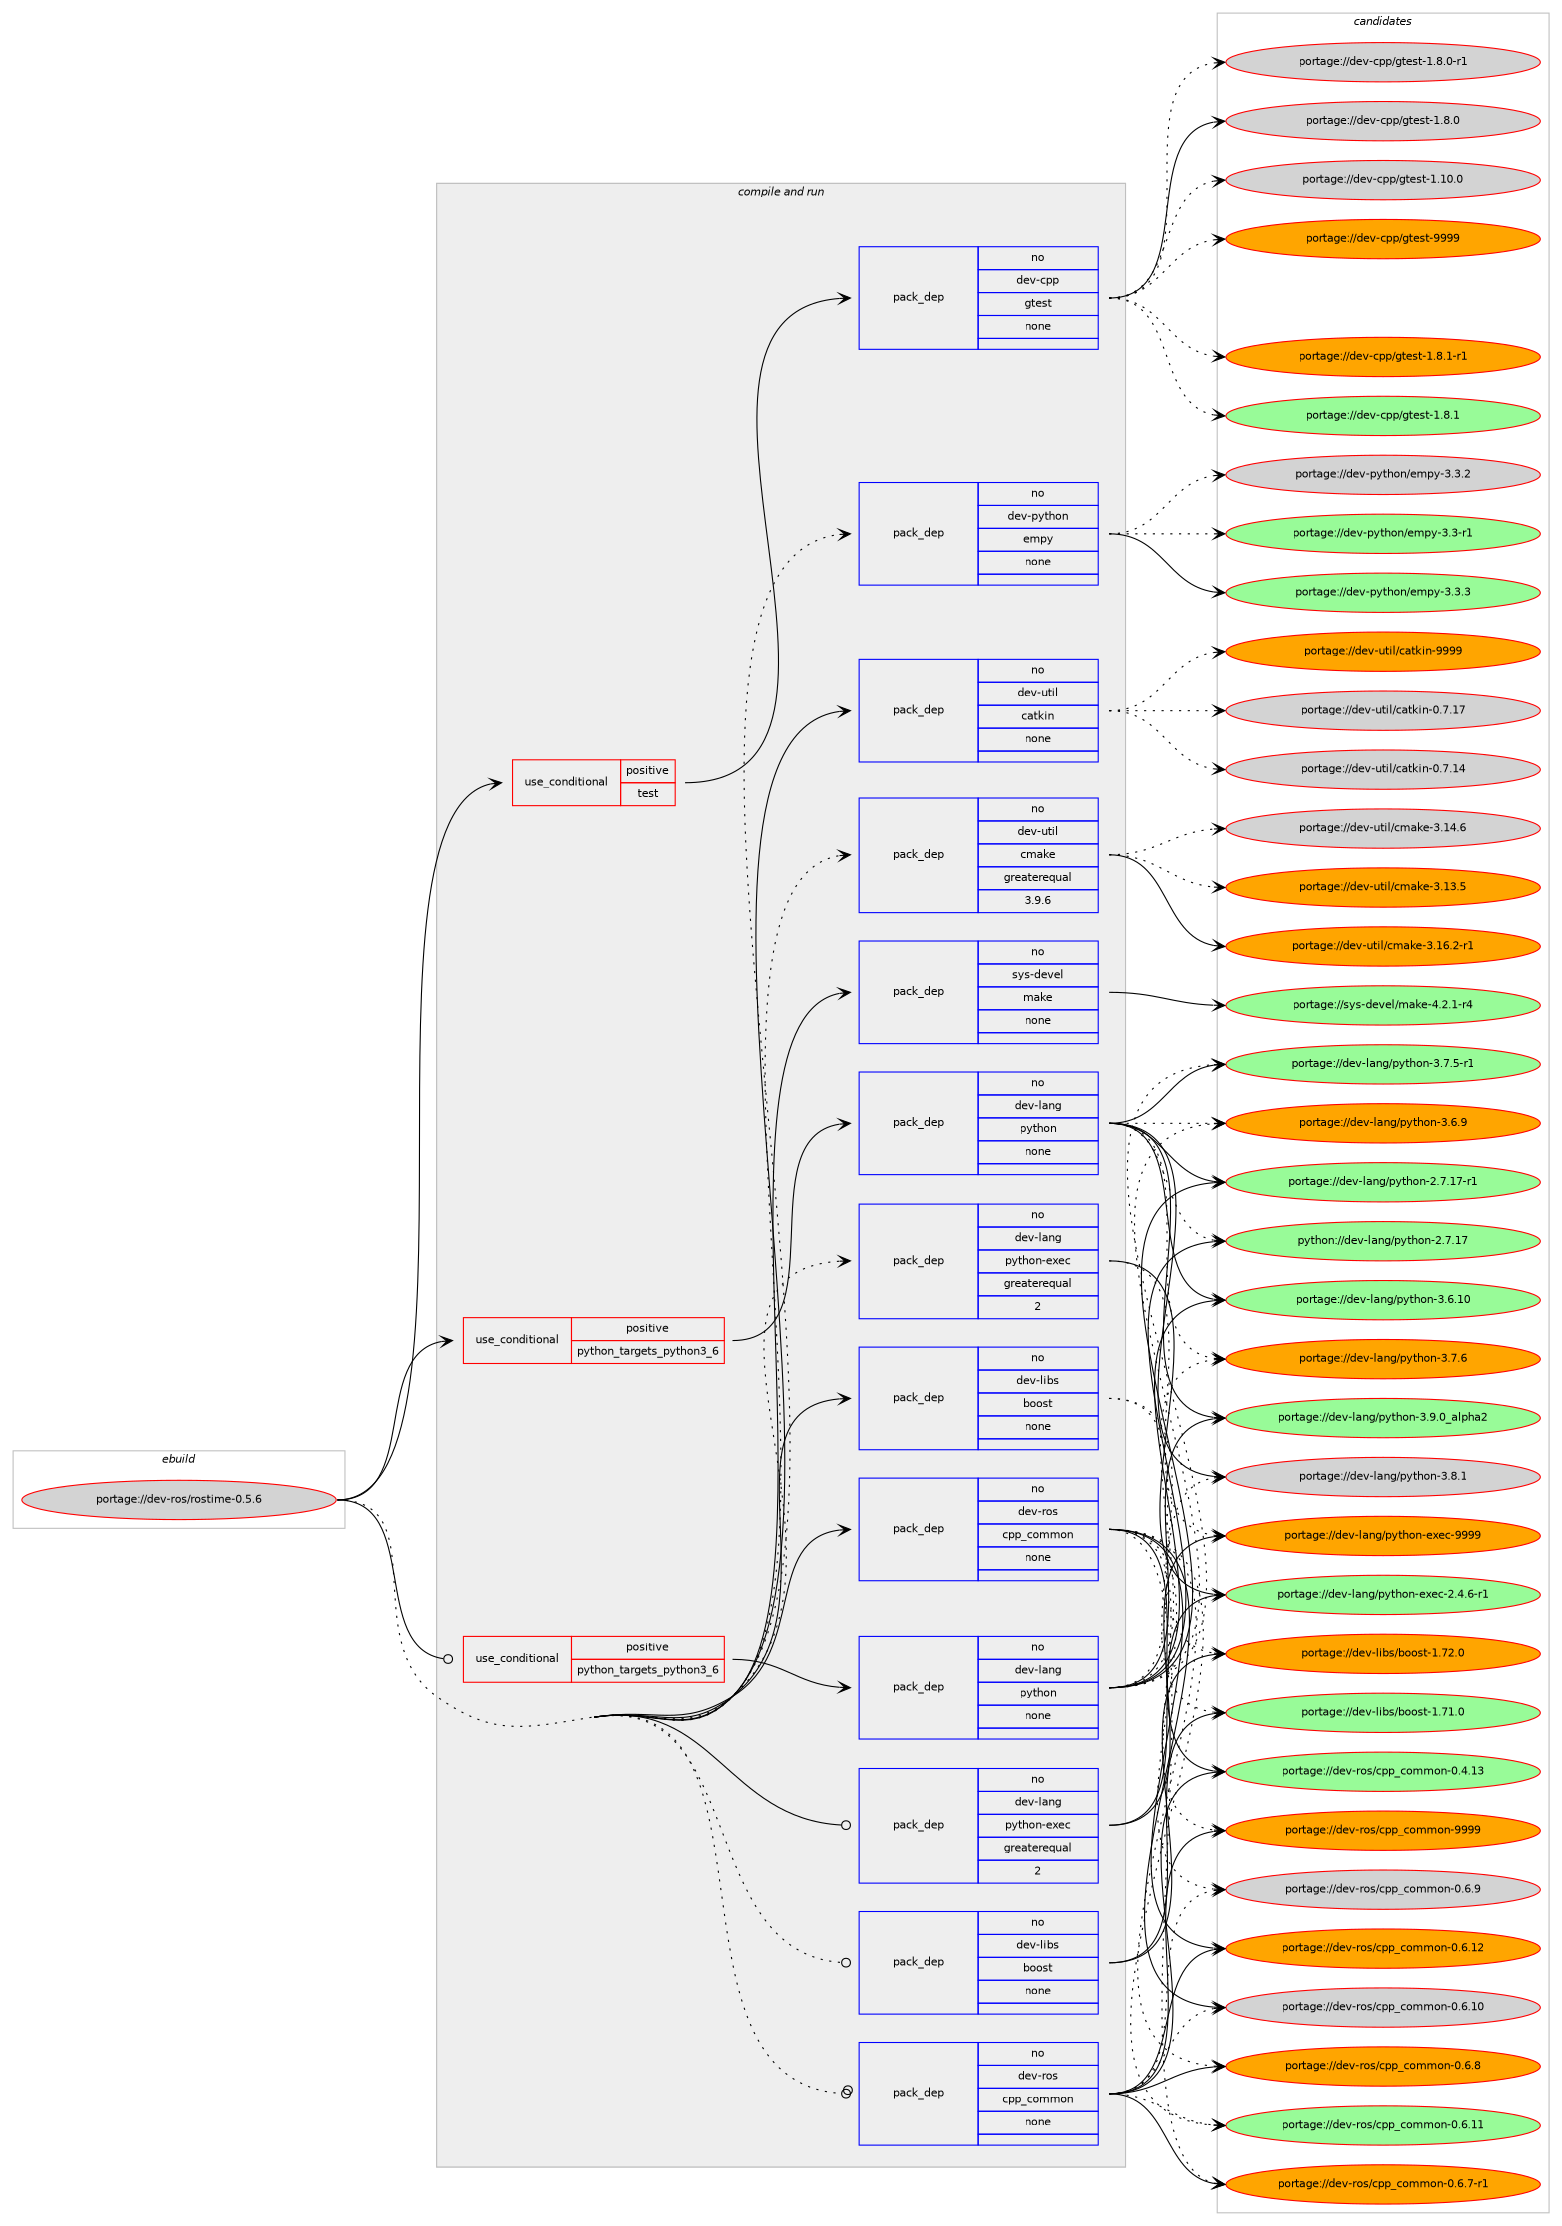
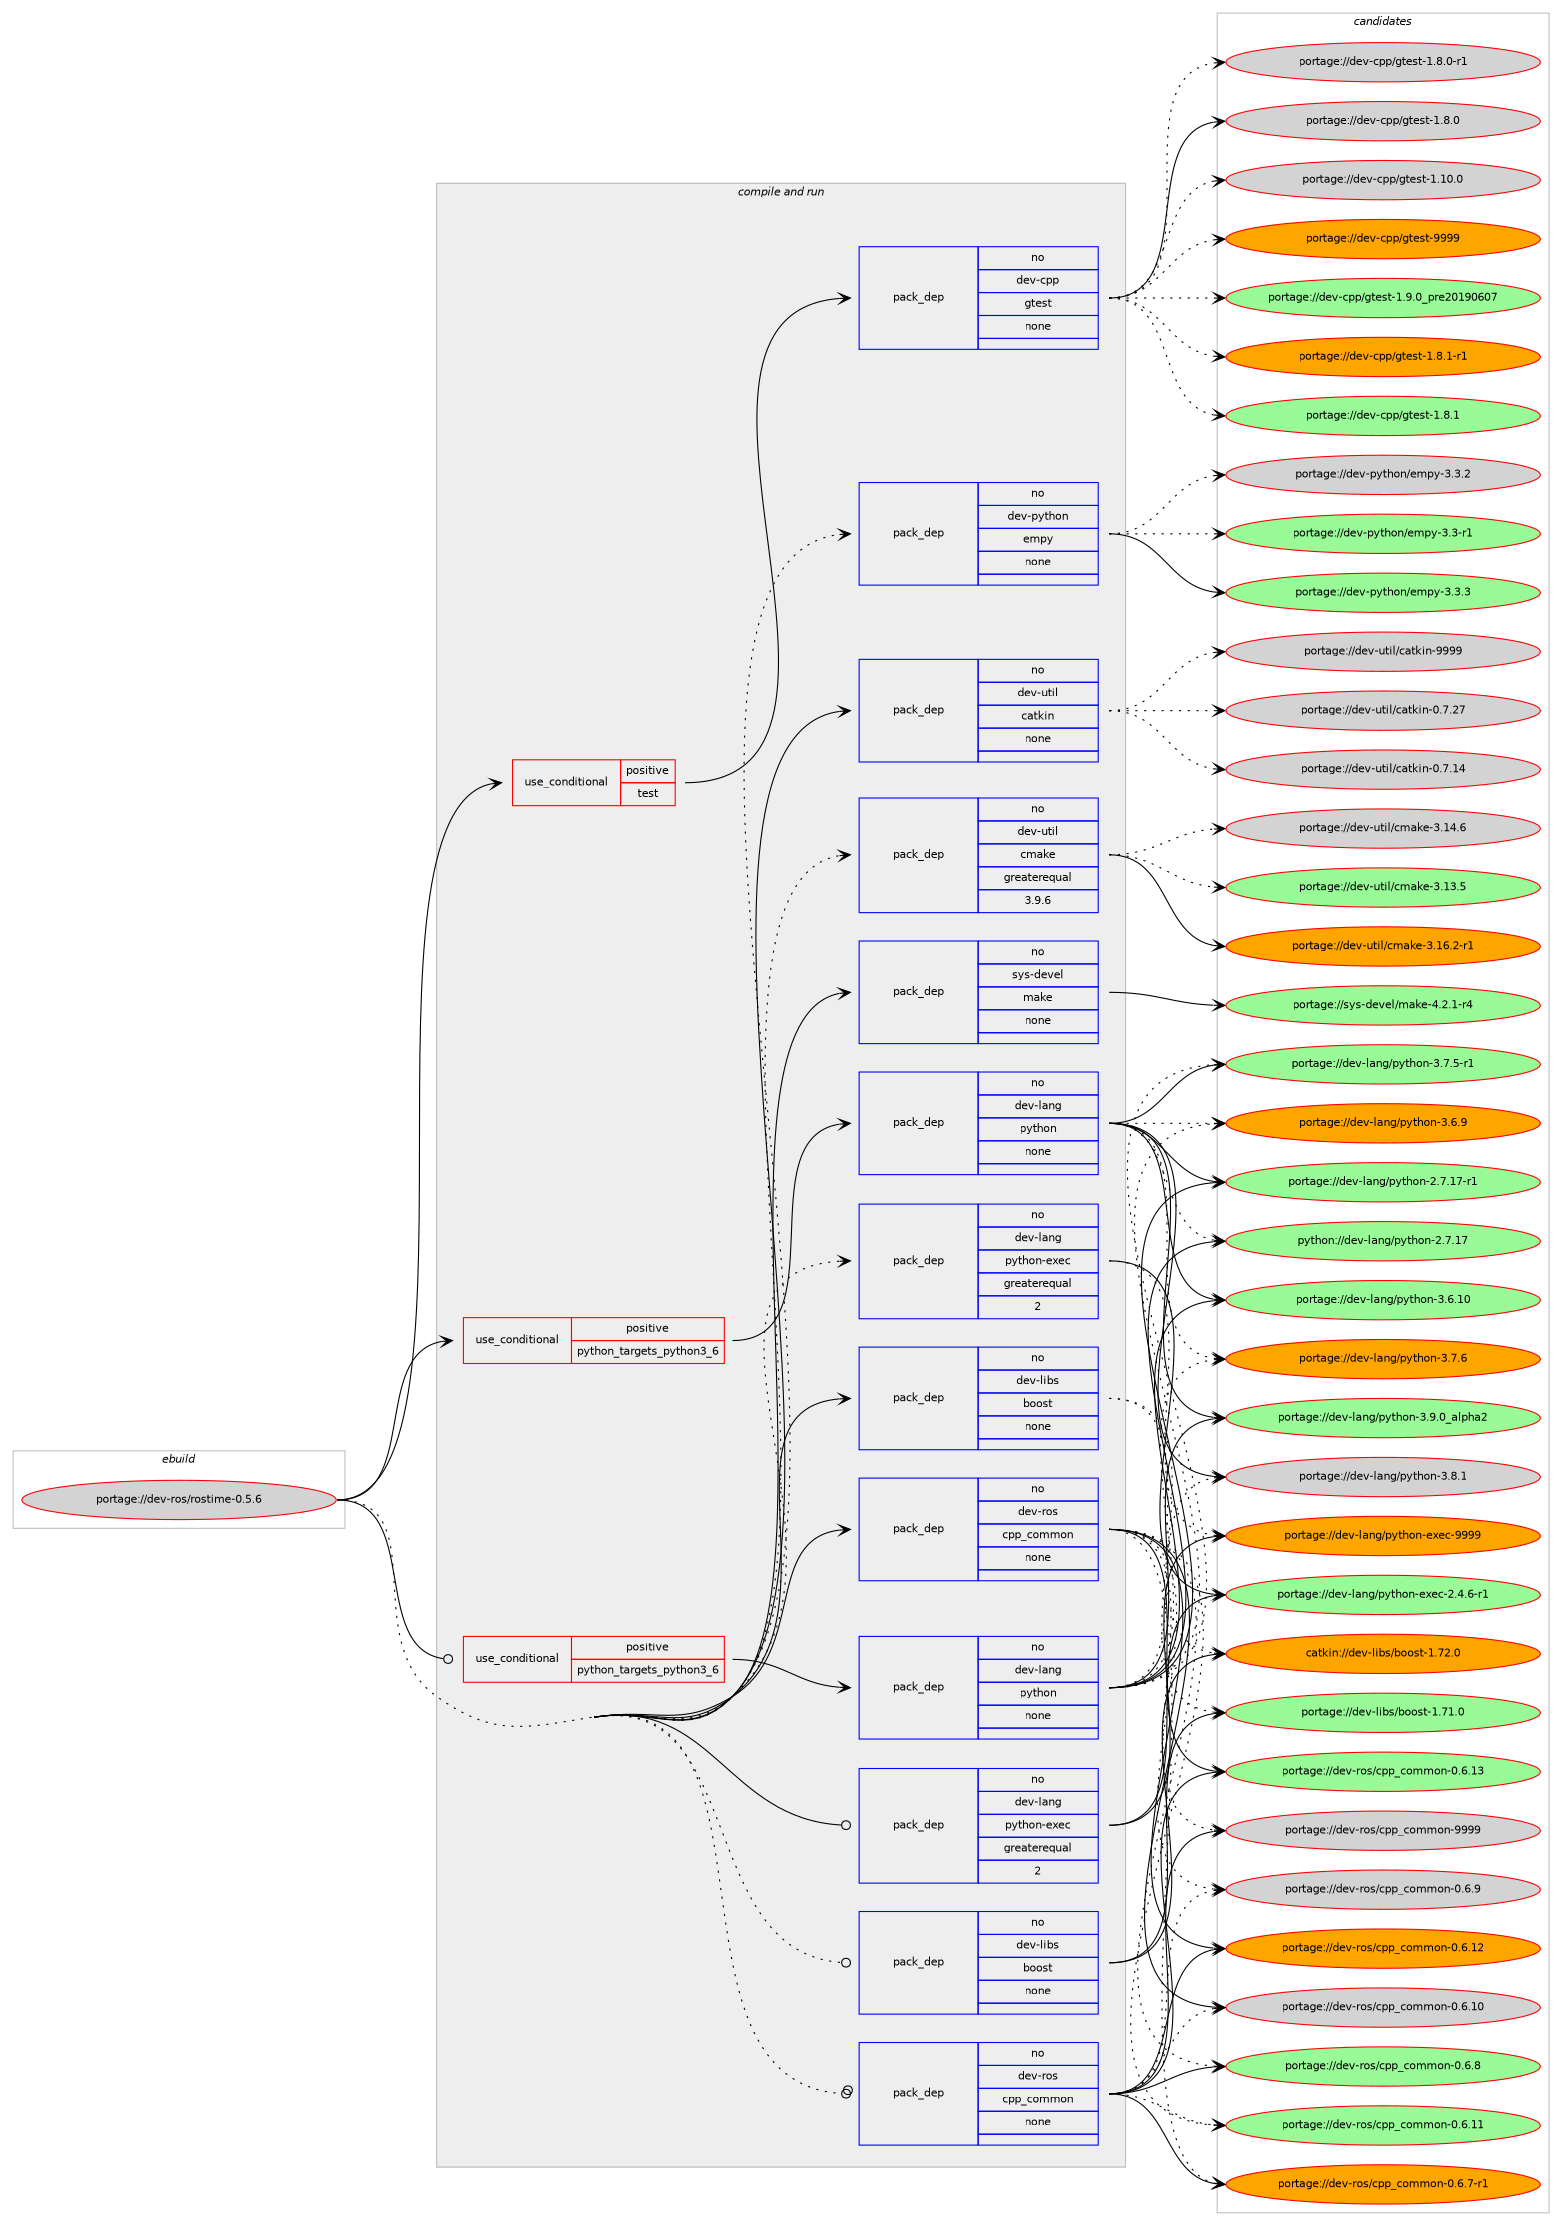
node "portage://dev-cpp/gtest-1.9.0_pre20190607": added
node "portage://dev-util/catkin-9999": fillcolor orange -> lightgrey
node "portage://dev-util/catkin-0.7.17": label "portage://dev-util/catkin-0.7.17" -> "portage://dev-util/catkin-0.7.27"
node "portage://dev-util/cmake-3.13.5": fillcolor orange -> palegreen
node "portage://dev-libs/boost-1.72.0": label "portage://dev-libs/boost-1.72.0" -> "catkin://dev-libs/boost-1.72.0"
node "portage://dev-ros/cpp_common-0.4.13": label "portage://dev-ros/cpp_common-0.4.13" -> "portage://dev-ros/cpp_common-0.6.13"
node "portage://dev-ros/cpp_common-9999": fillcolor orange -> lightgrey
node "portage://dev-ros/cpp_common-0.6.8": fillcolor orange -> palegreen
